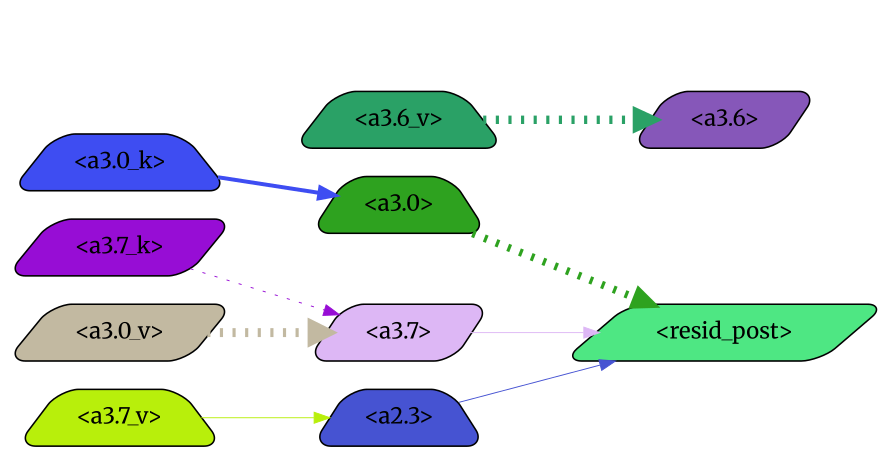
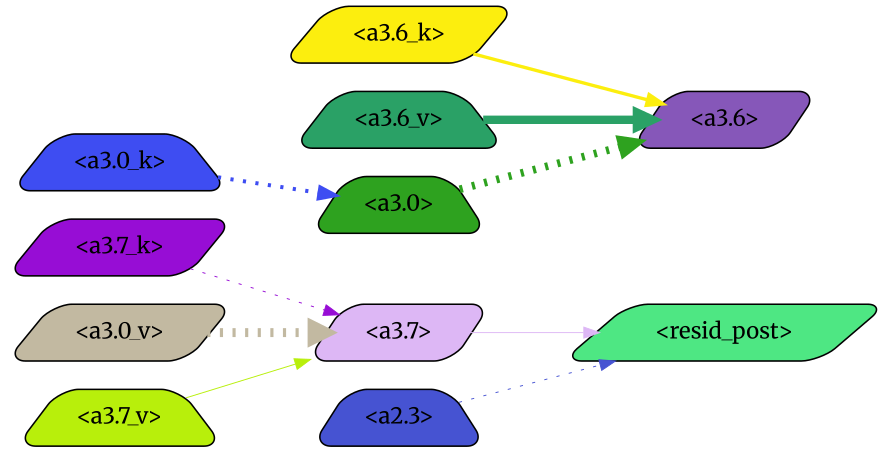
node "<a3.6_k>": added
edge "<a3.6_v>" -> "<a3.6>": style dotted -> solid
edge "<a3.0_k>" -> "<a3.0>": style solid -> dotted
edge "<a3.0>" -> "<resid_post>": now "<a3.0>" -> "<a3.6>"
edge "<a2.3>" -> "<resid_post>": style solid -> dotted
edge "<a3.7_v>" -> "<a2.3>": now "<a3.7_v>" -> "<a3.7>"
